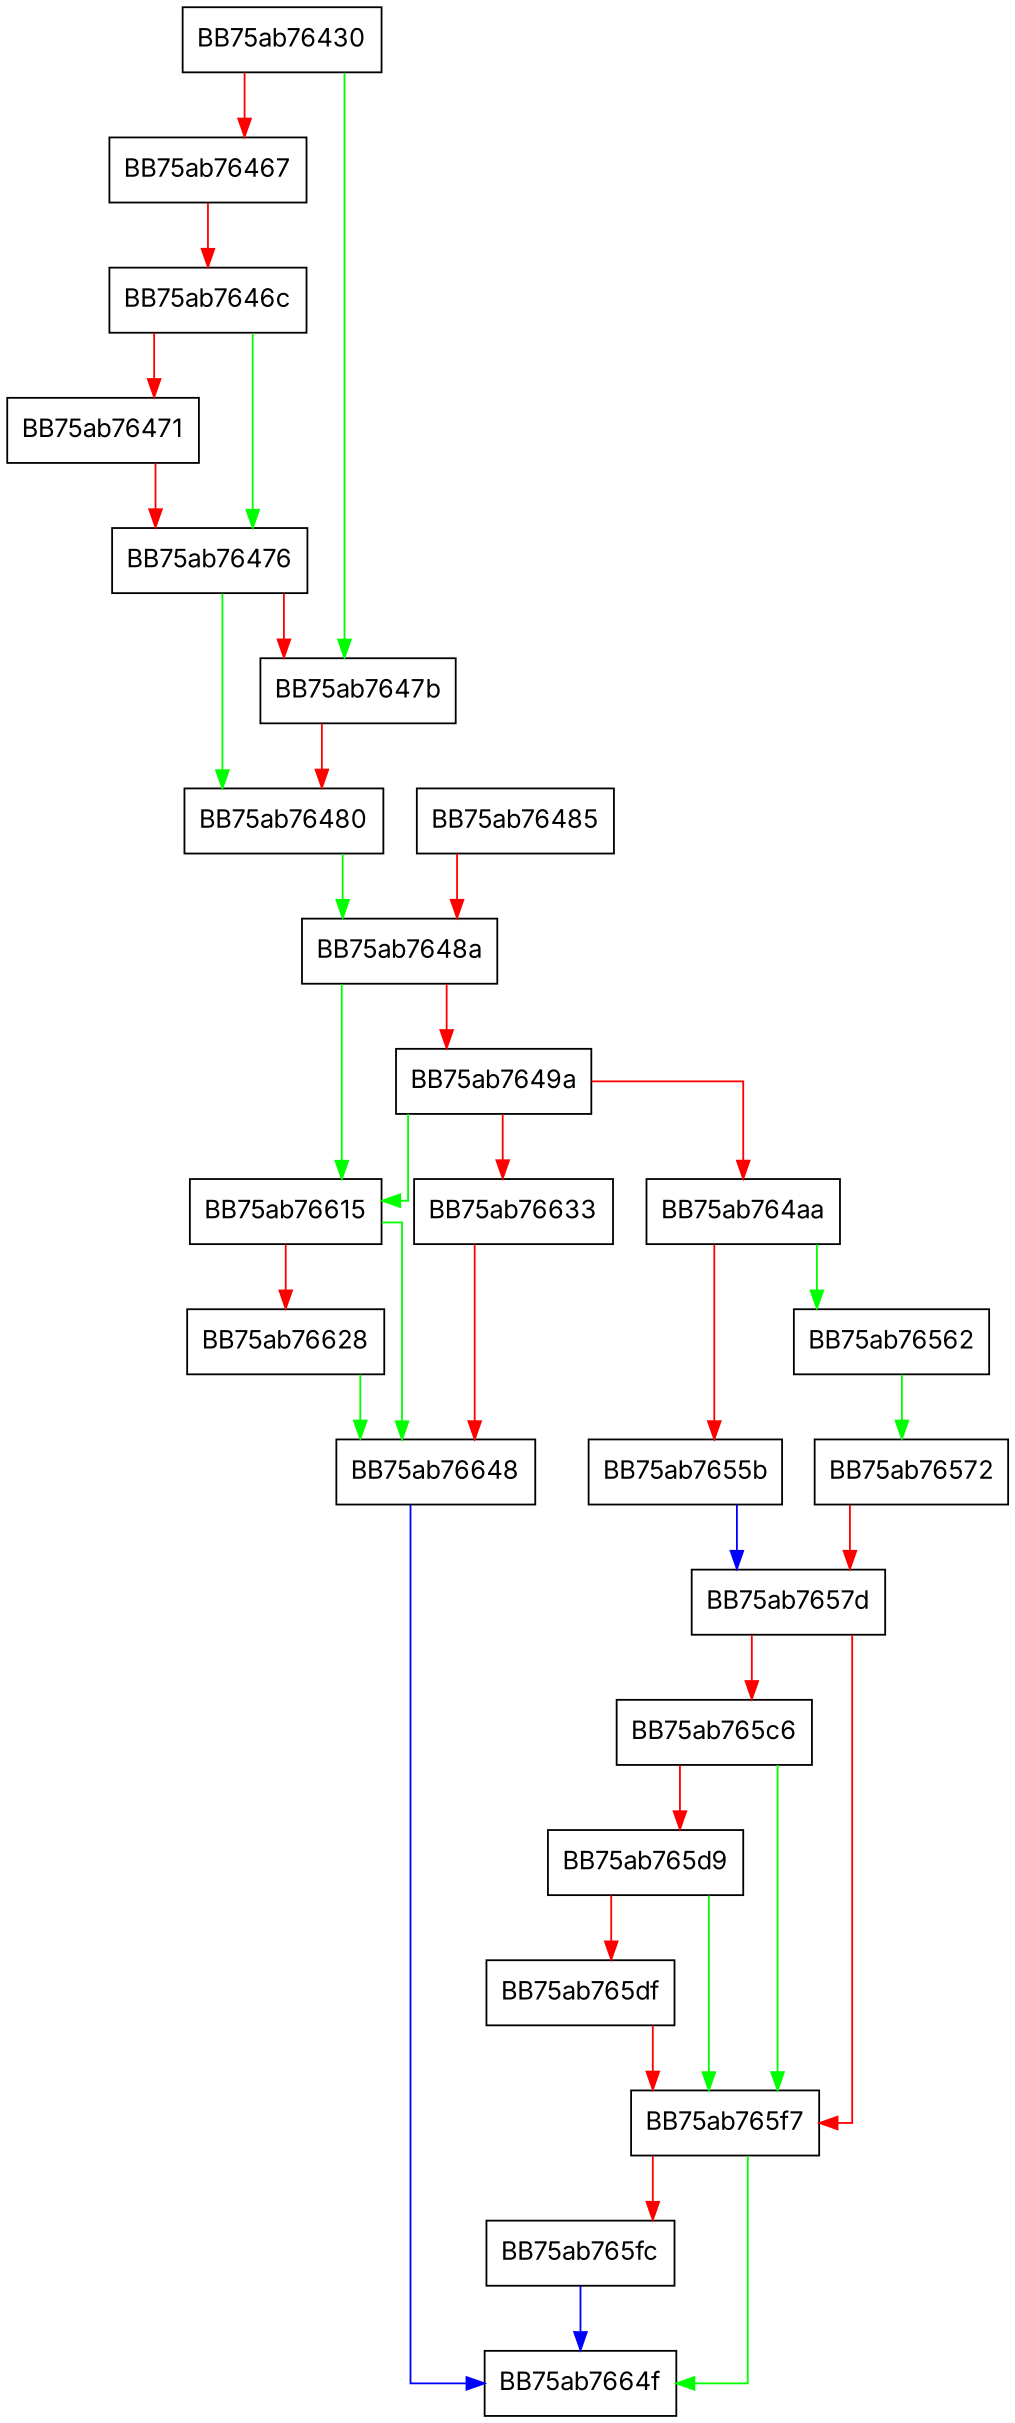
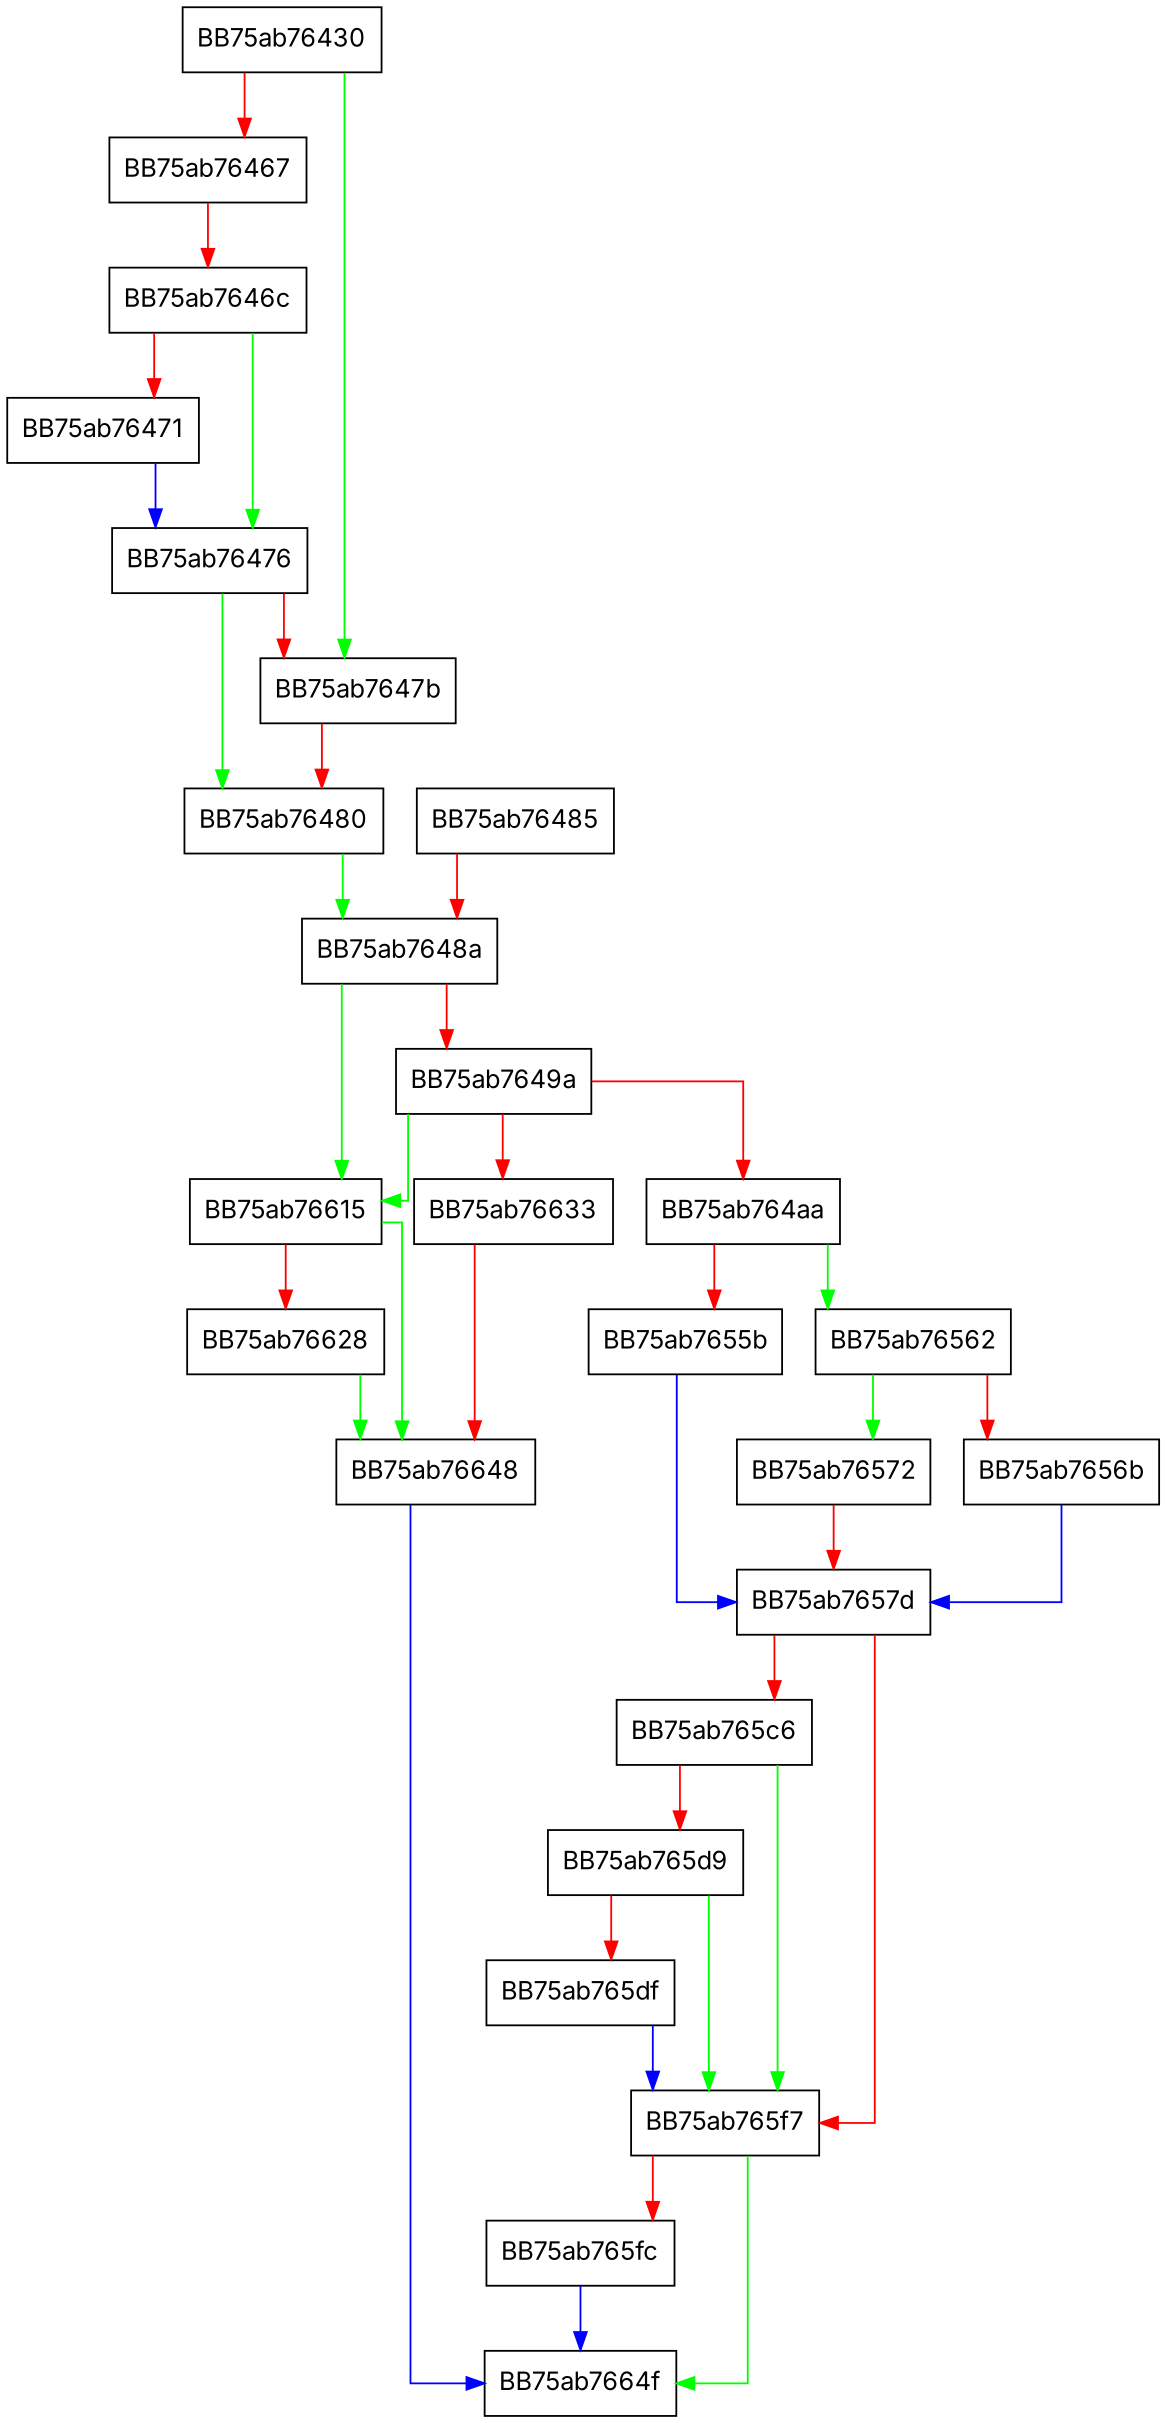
edge "BB75ab76471" -> "BB75ab76476": color red -> blue
node "BB75ab7656b": added
edge "BB75ab765df" -> "BB75ab765f7": color red -> blue
